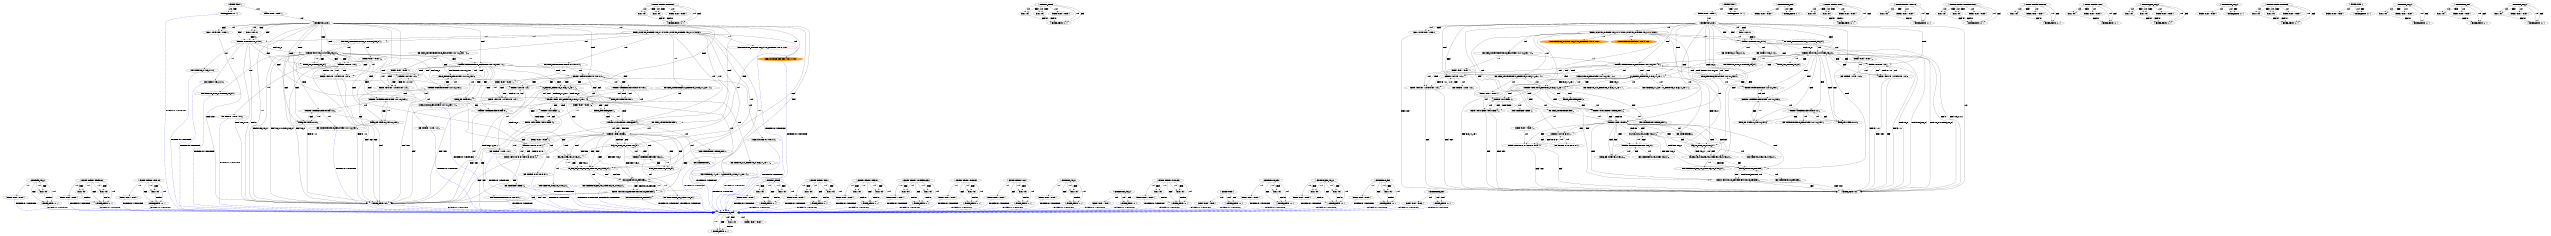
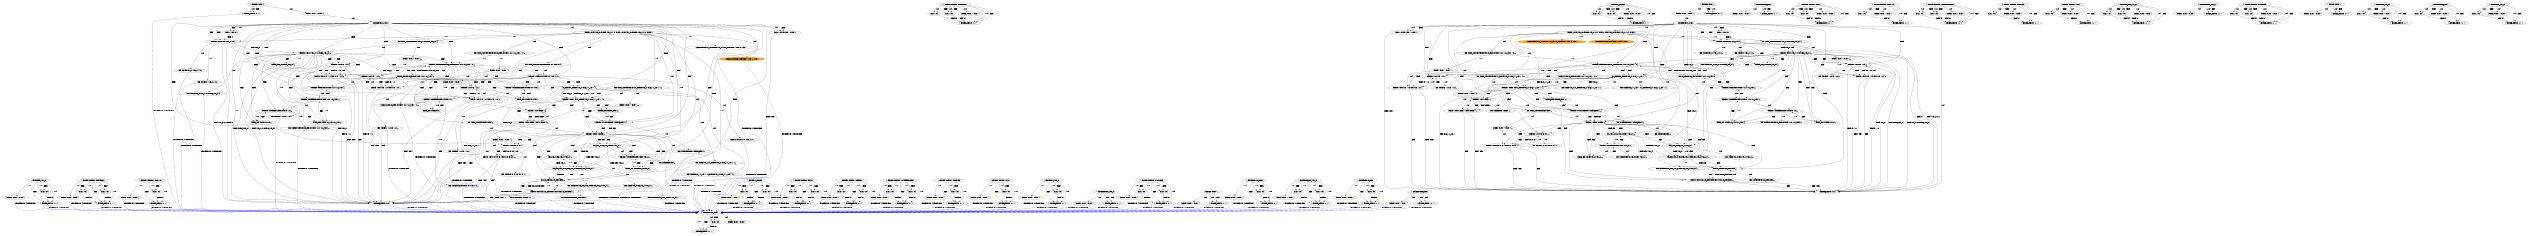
edge "(<operator>.indirectFieldAccess,current->fs->users)" -> "(FIELD_IDENTIFIER,fs,fs)": now "(<operator>.indirectFieldAccess,current->fs)" -> "(FIELD_IDENTIFIER,fs,fs)"
